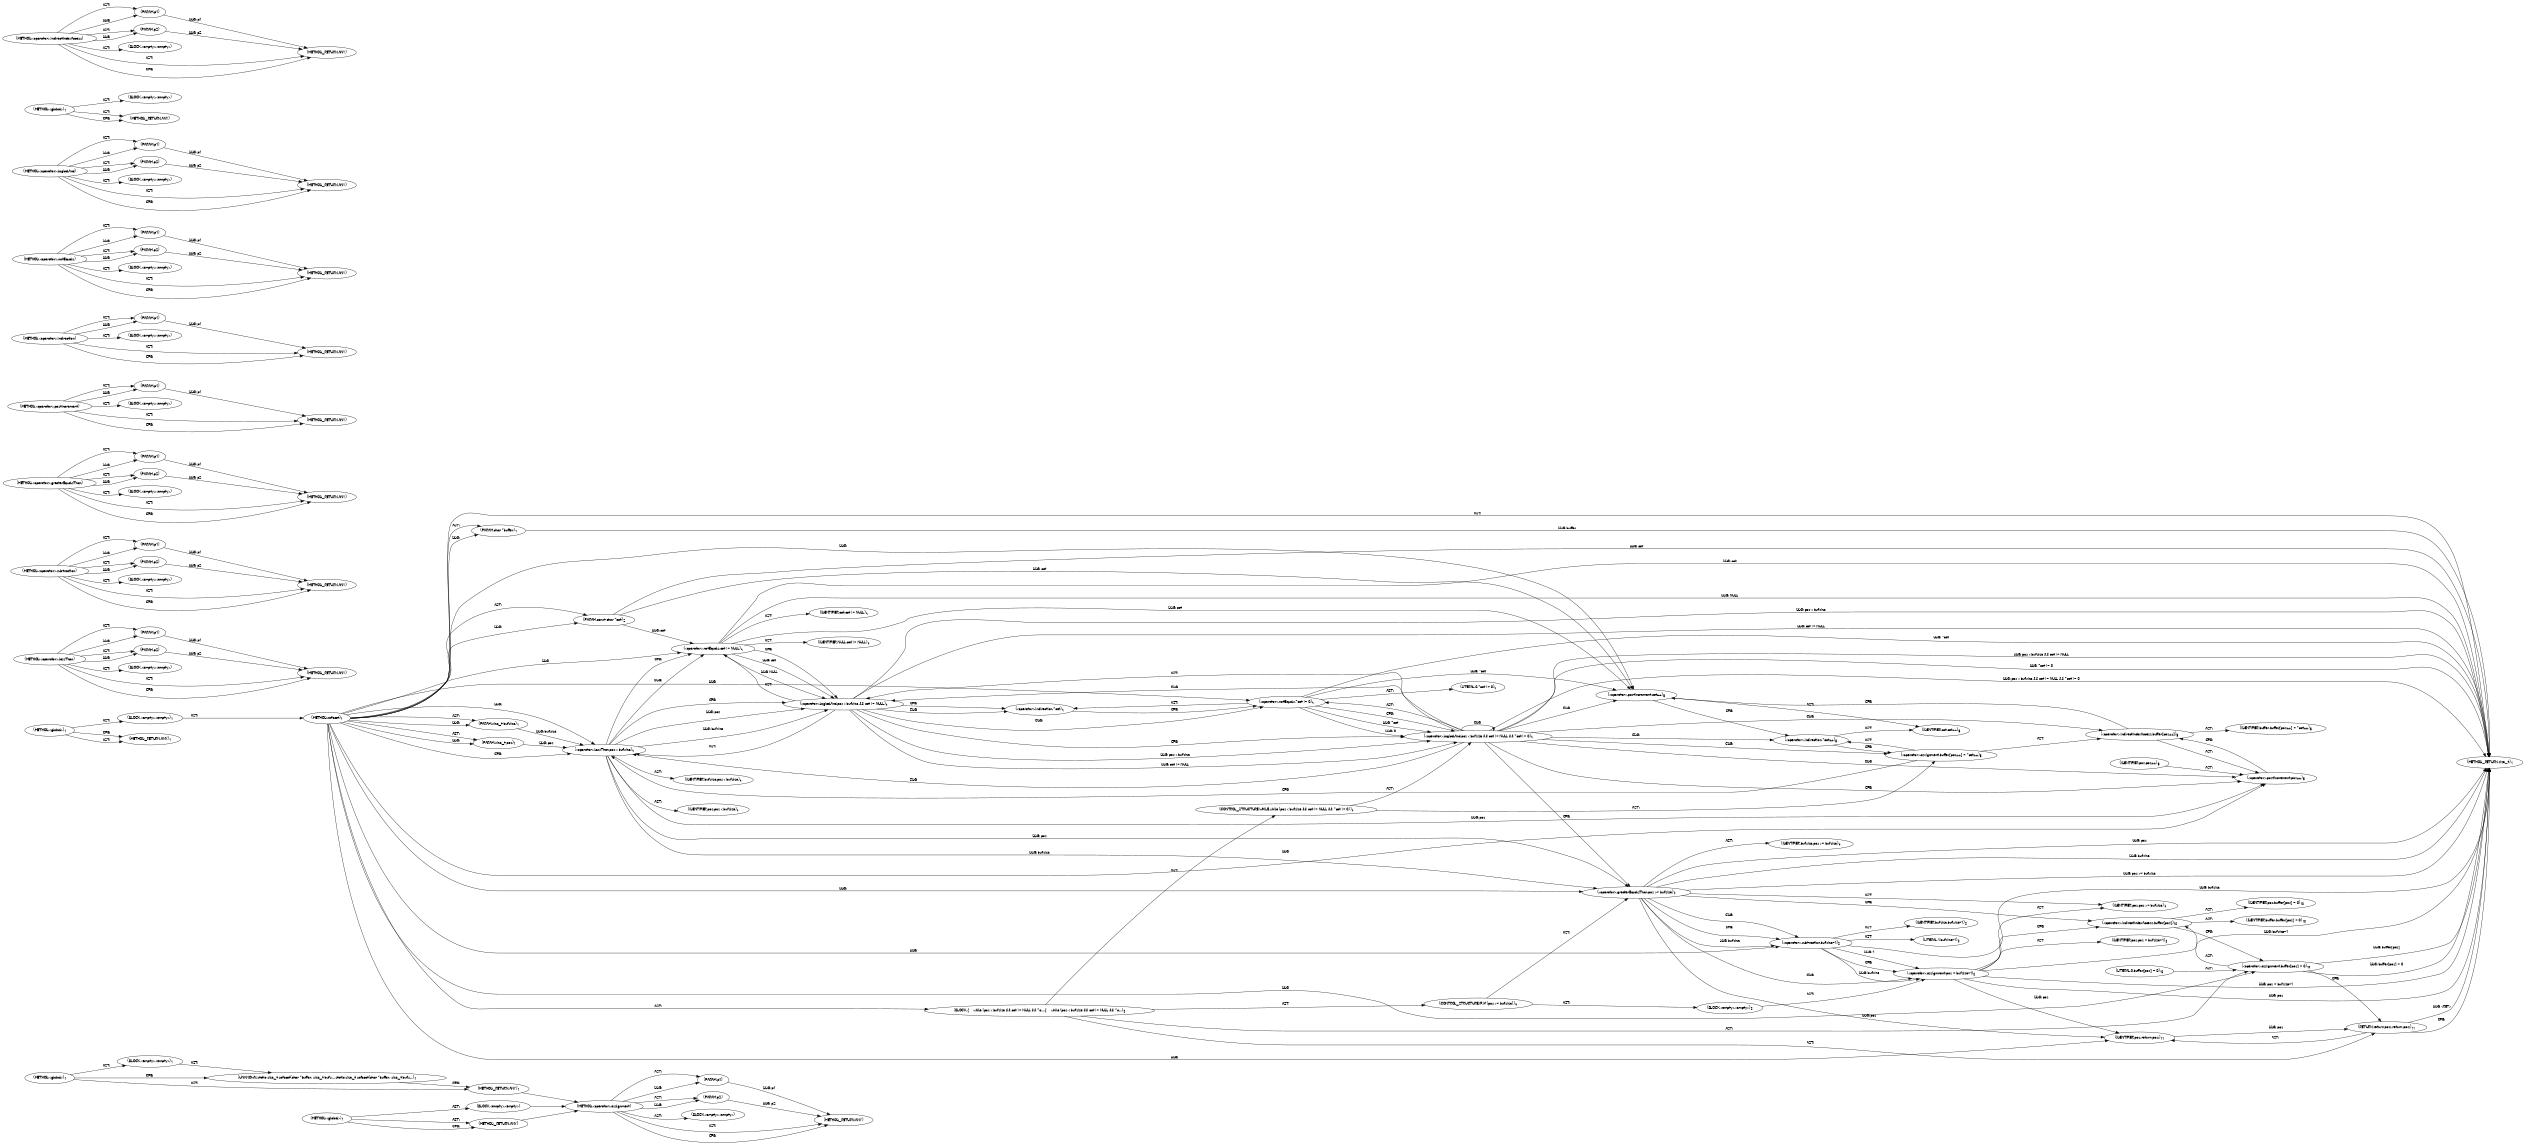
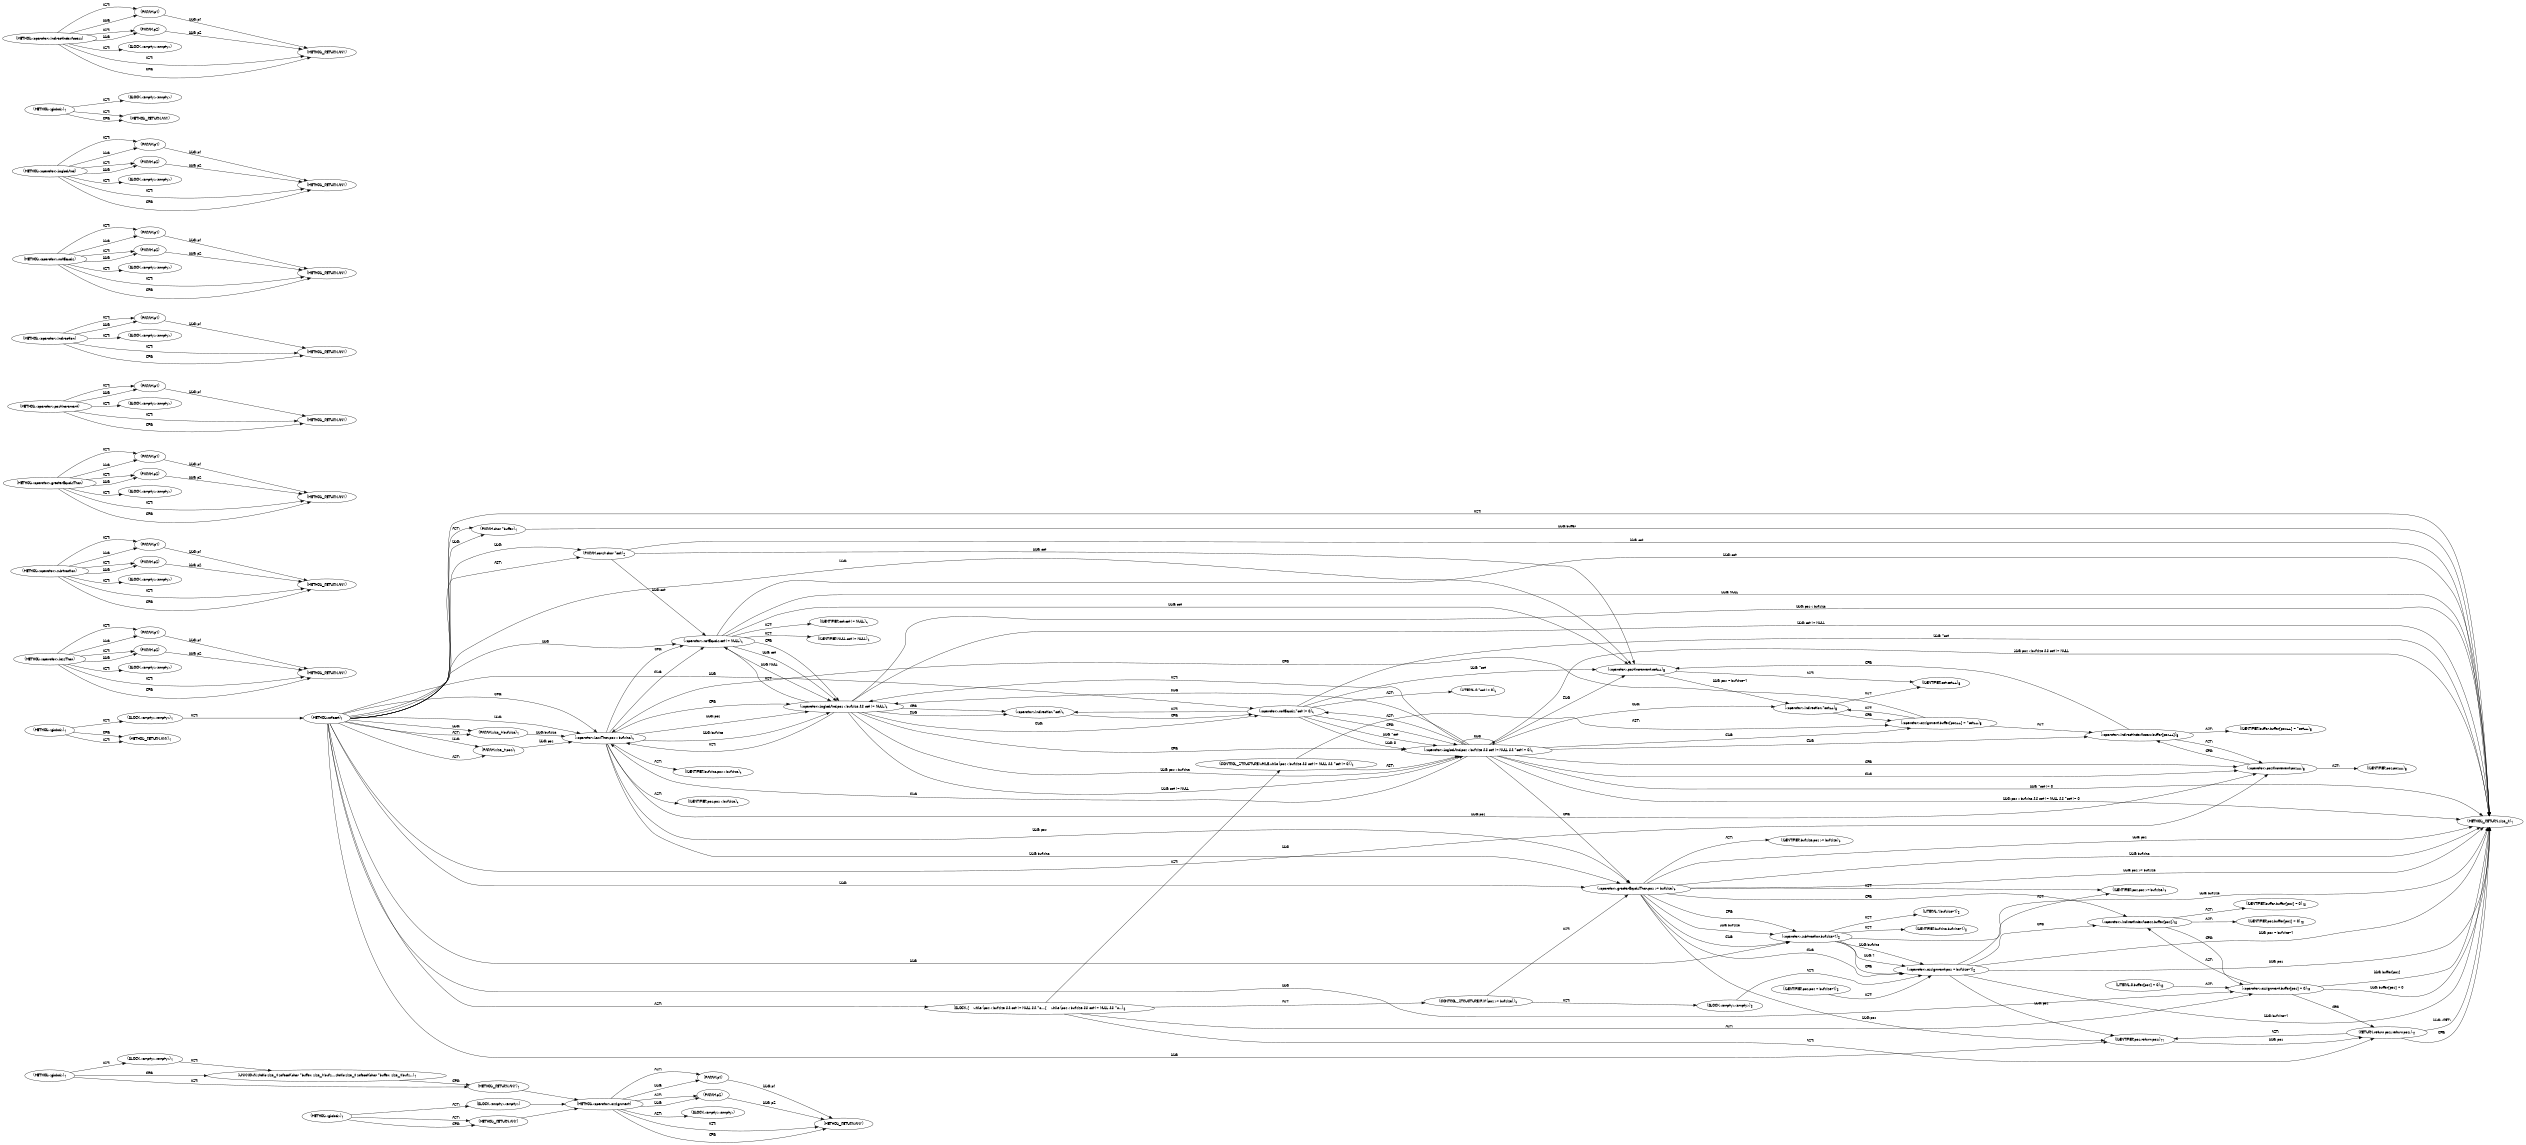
edge "(<operator>.postIncrement,cat++)" -> "(<operator>.indirection,*cat++)": label "CFG: " -> "DDG: pos = bufsize-1"
edge "(IDENTIFIER,pos,pos++)" -> "(<operator>.postIncrement,pos++)": reversed
edge "(<operator>.assignment,pos = bufsize-1)" -> "(IDENTIFIER,pos,pos = bufsize-1)": reversed
